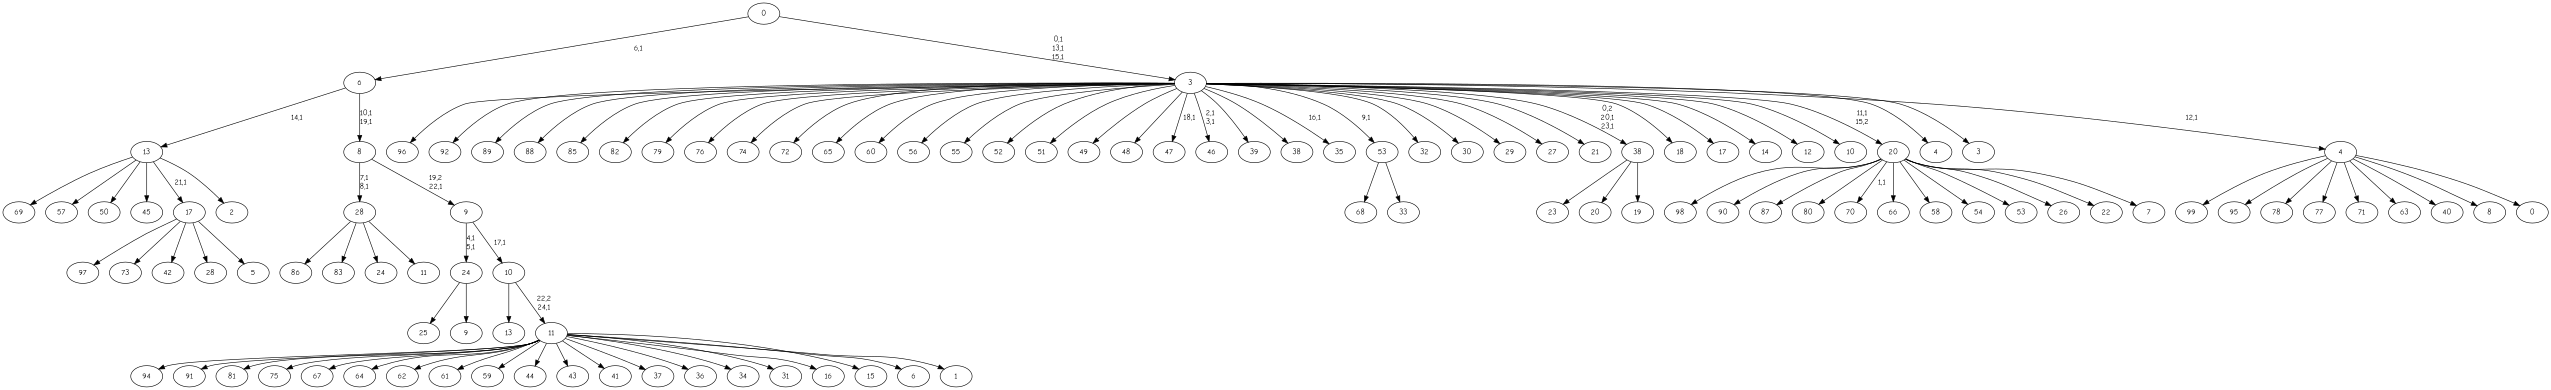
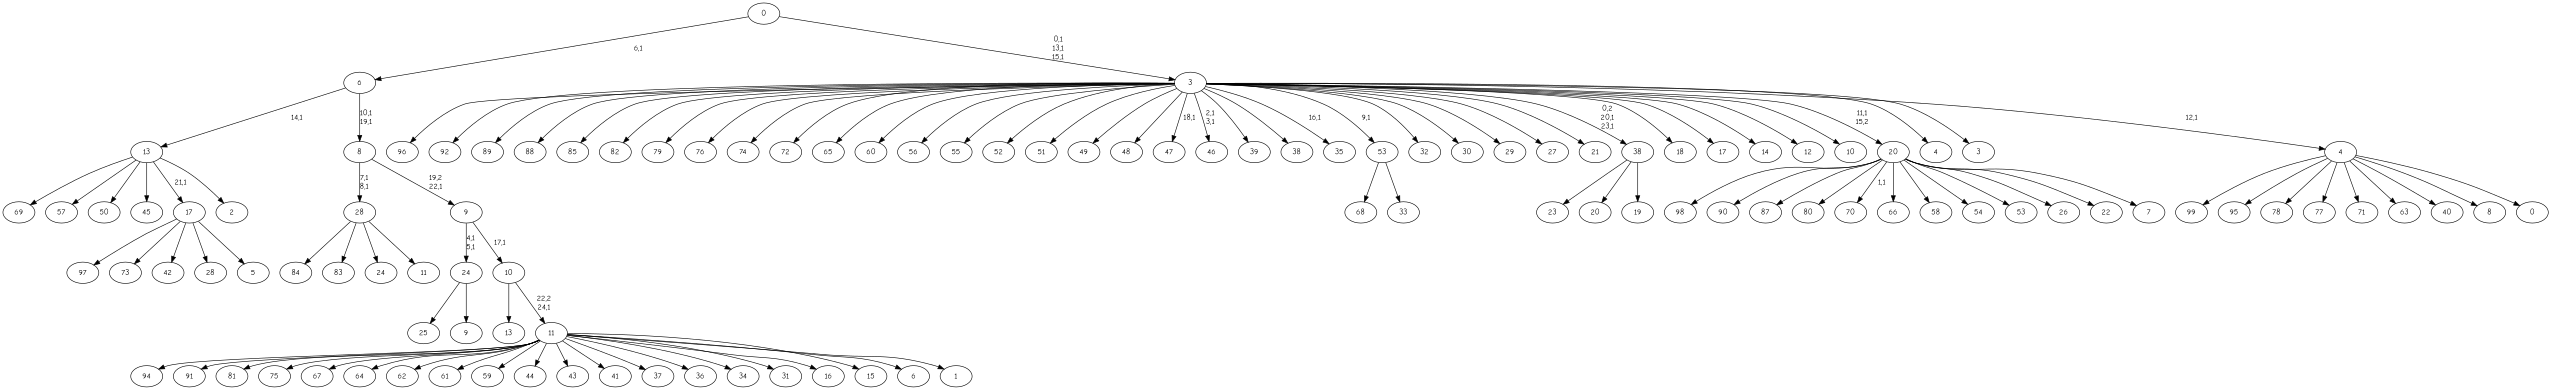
node "86": label "86" -> "84"
